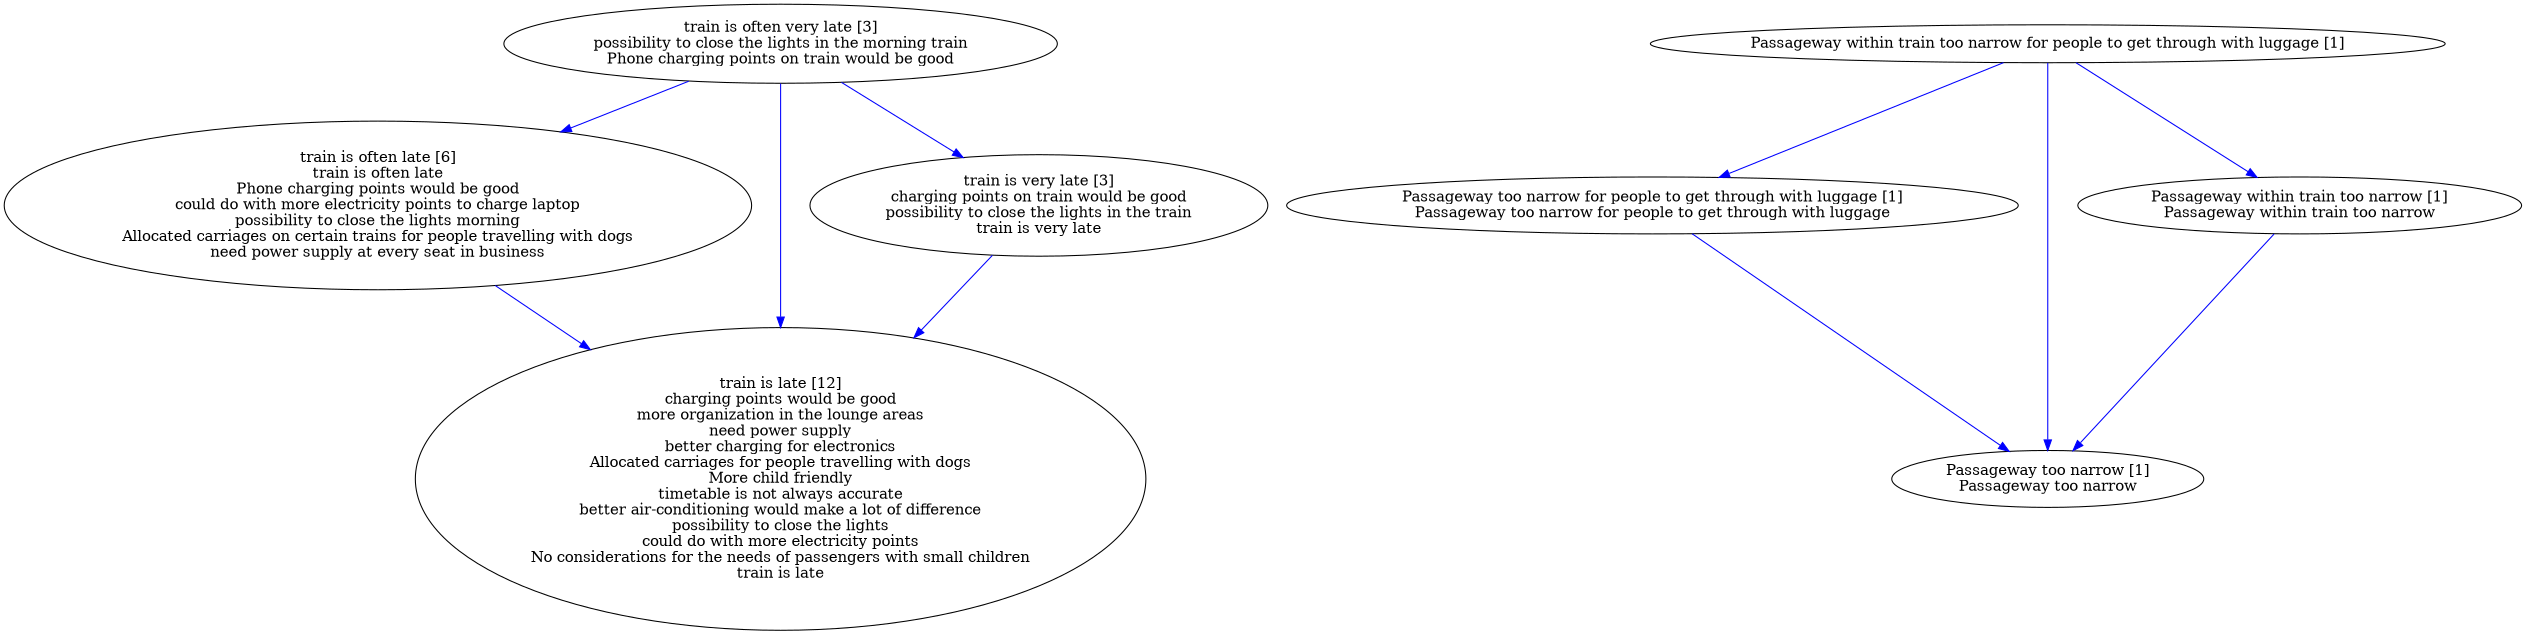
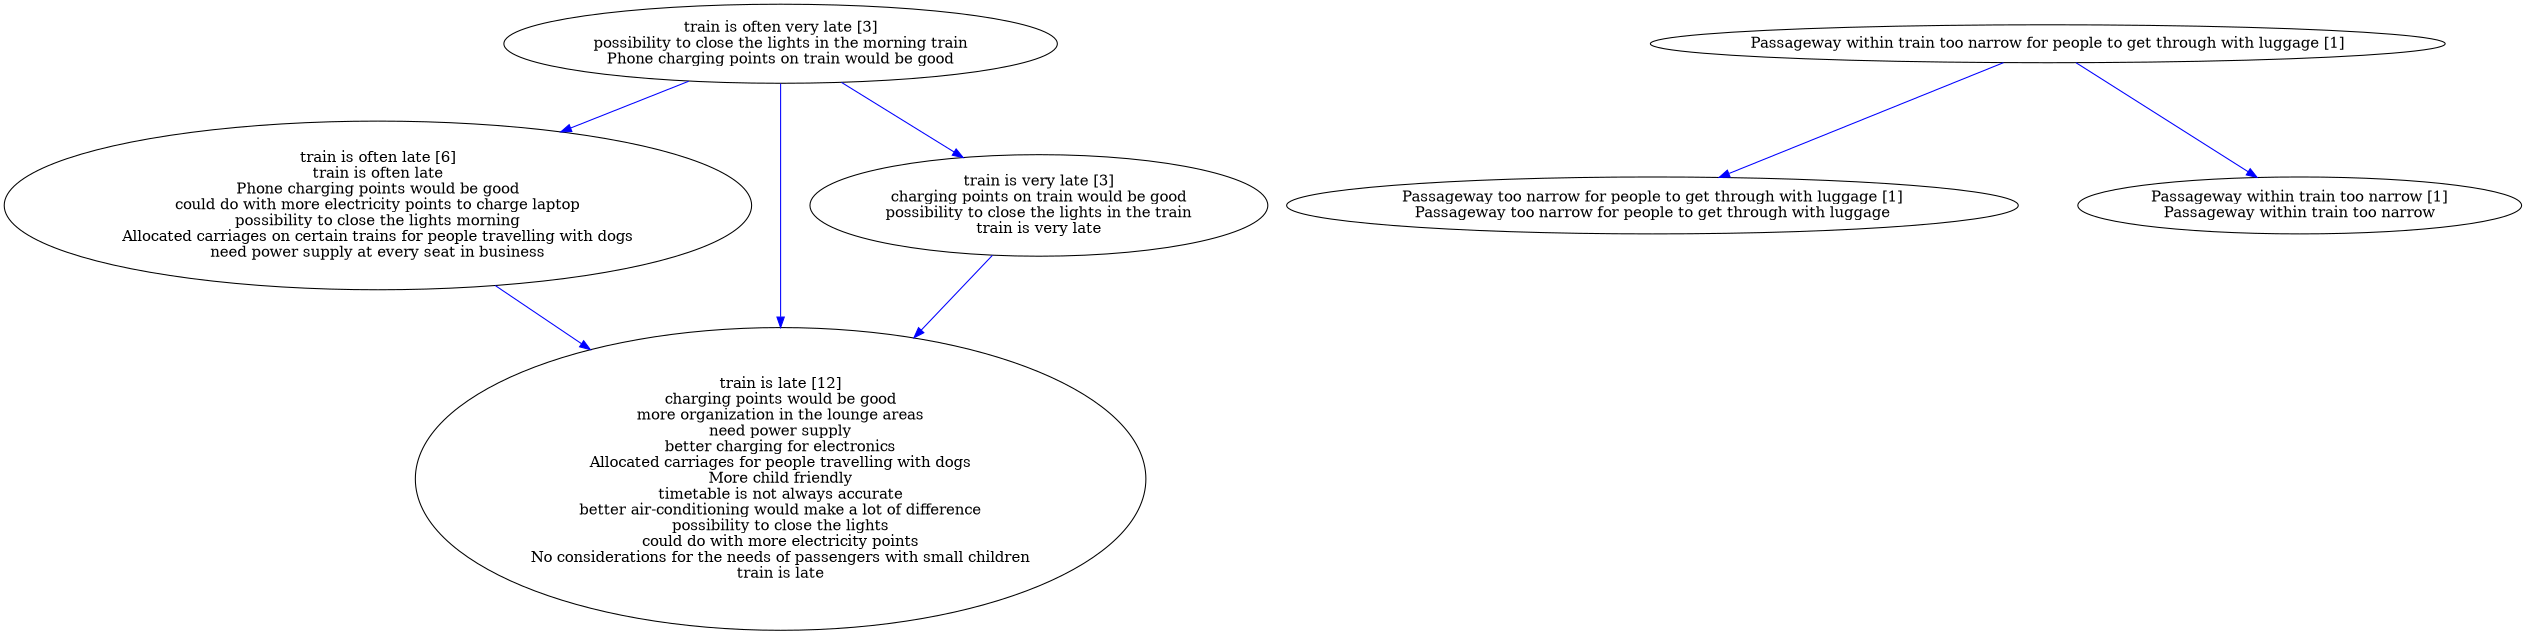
node "Passageway too narrow [1] Passageway too narrow": removed
